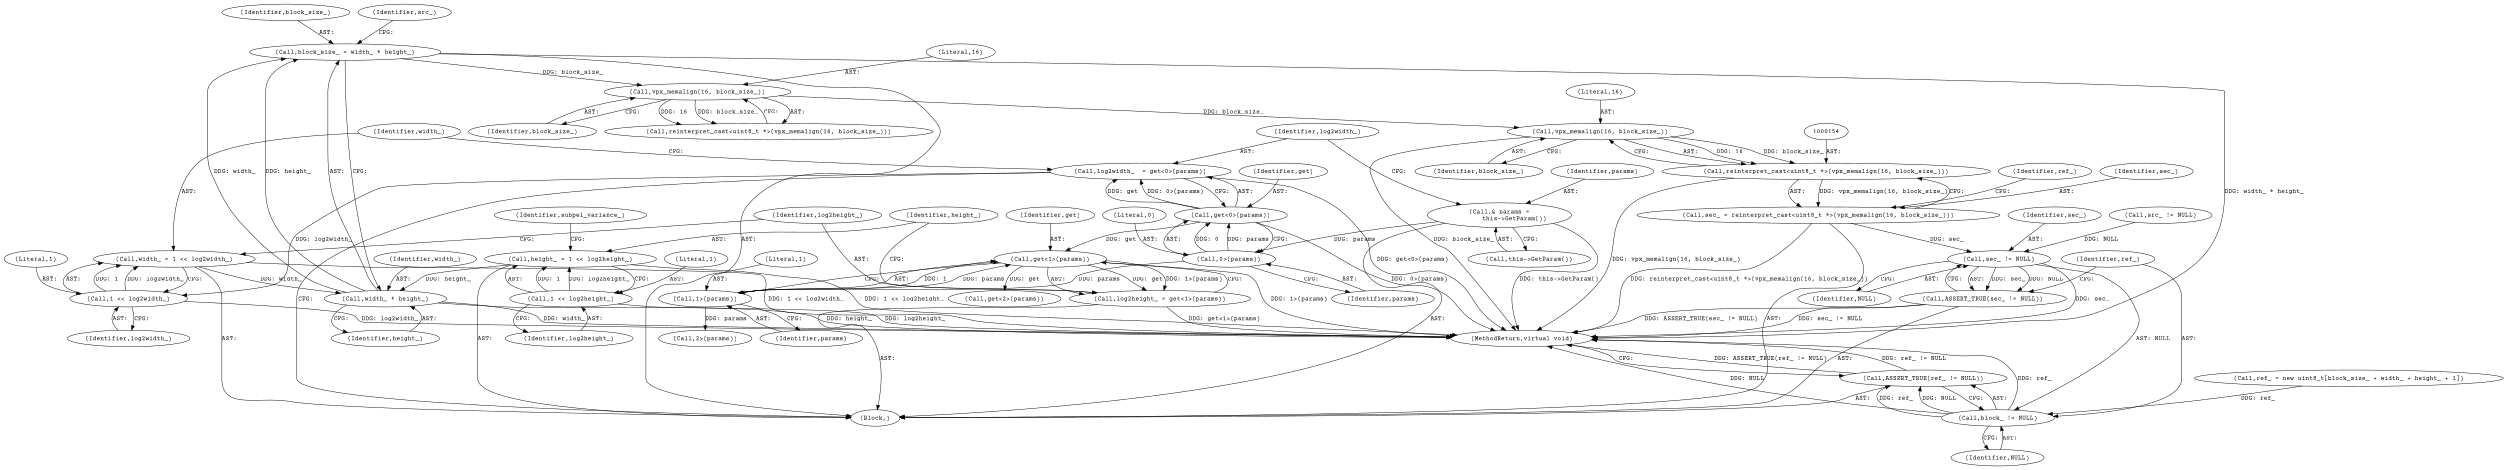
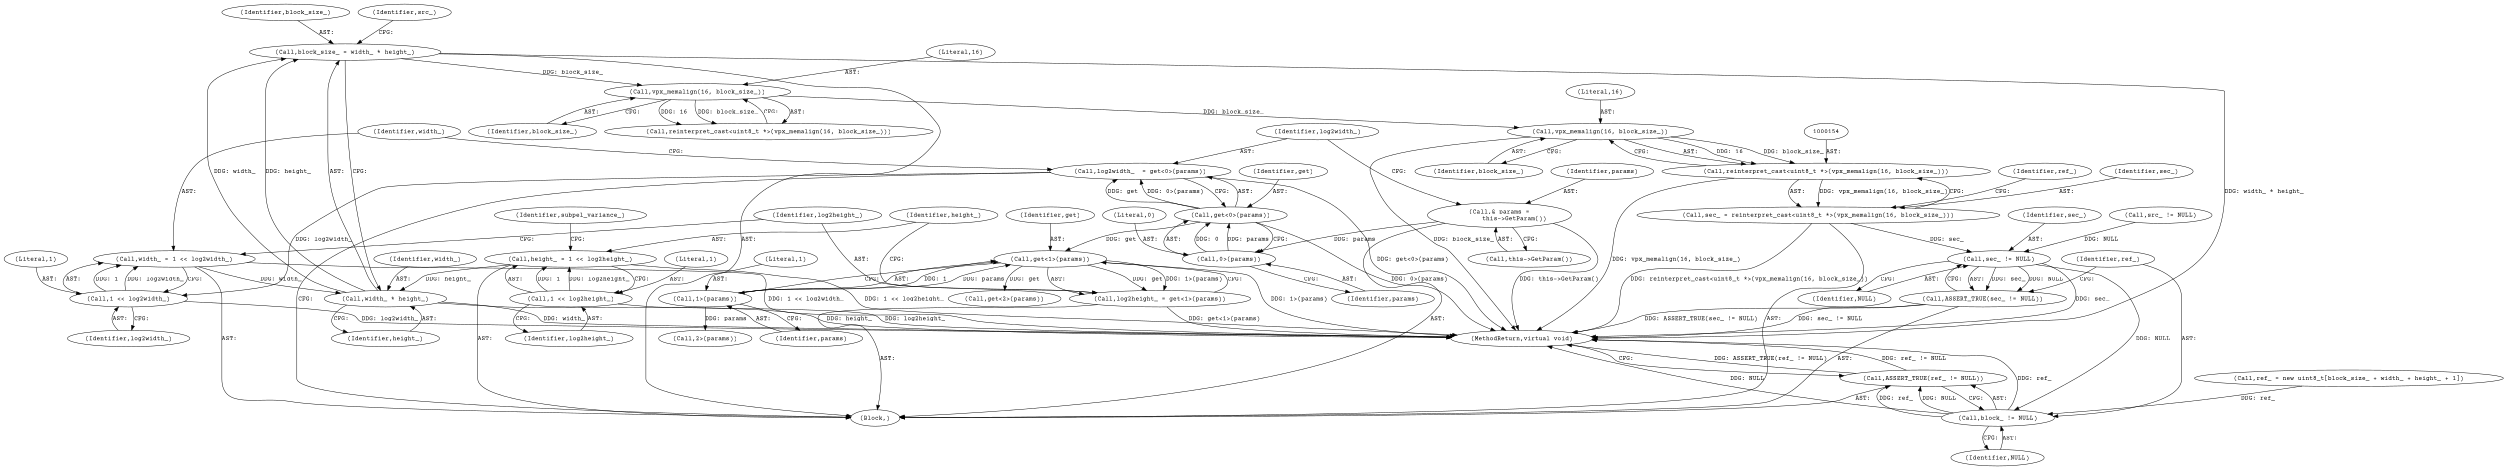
edge "(Call,0>(params))" -> "(Call,1>(params))": removed, label "DDG: params"
edge "(Call,sec_ != NULL)" -> "(Call,block_ != NULL)": label "AST: NULL" -> "DDG: NULL"
